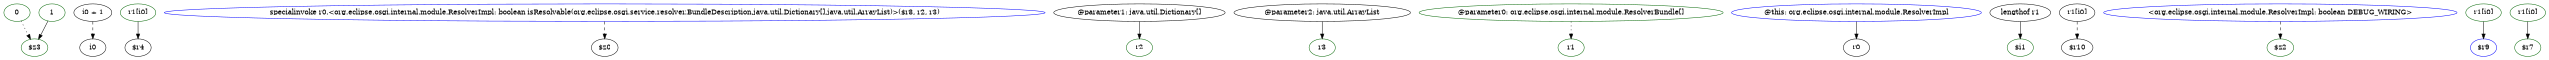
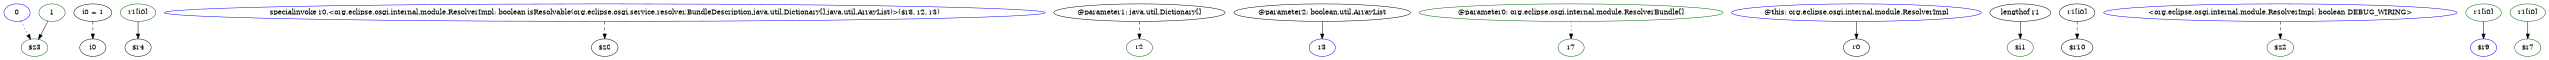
node "0": color darkgreen -> blue
node "@parameter2: java.util.ArrayList": label "@parameter2: java.util.ArrayList" -> "@parameter2: boolean.util.ArrayList"
edge "@parameter1: java.util.Dictionary[]" -> "r2": style solid -> dashed
node "r3": color darkgreen -> blue
node "r1": label "r1" -> "r7"
